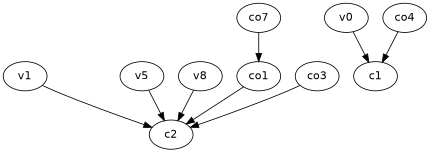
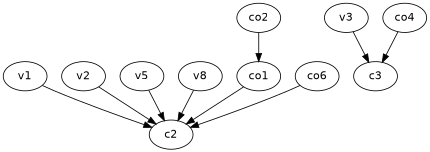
node "co7": label "co7" -> "co2"
node "v0": label "v0" -> "v3"
node "v2": added
node "co3": label "co3" -> "co6"
node "c1": label "c1" -> "c3"
